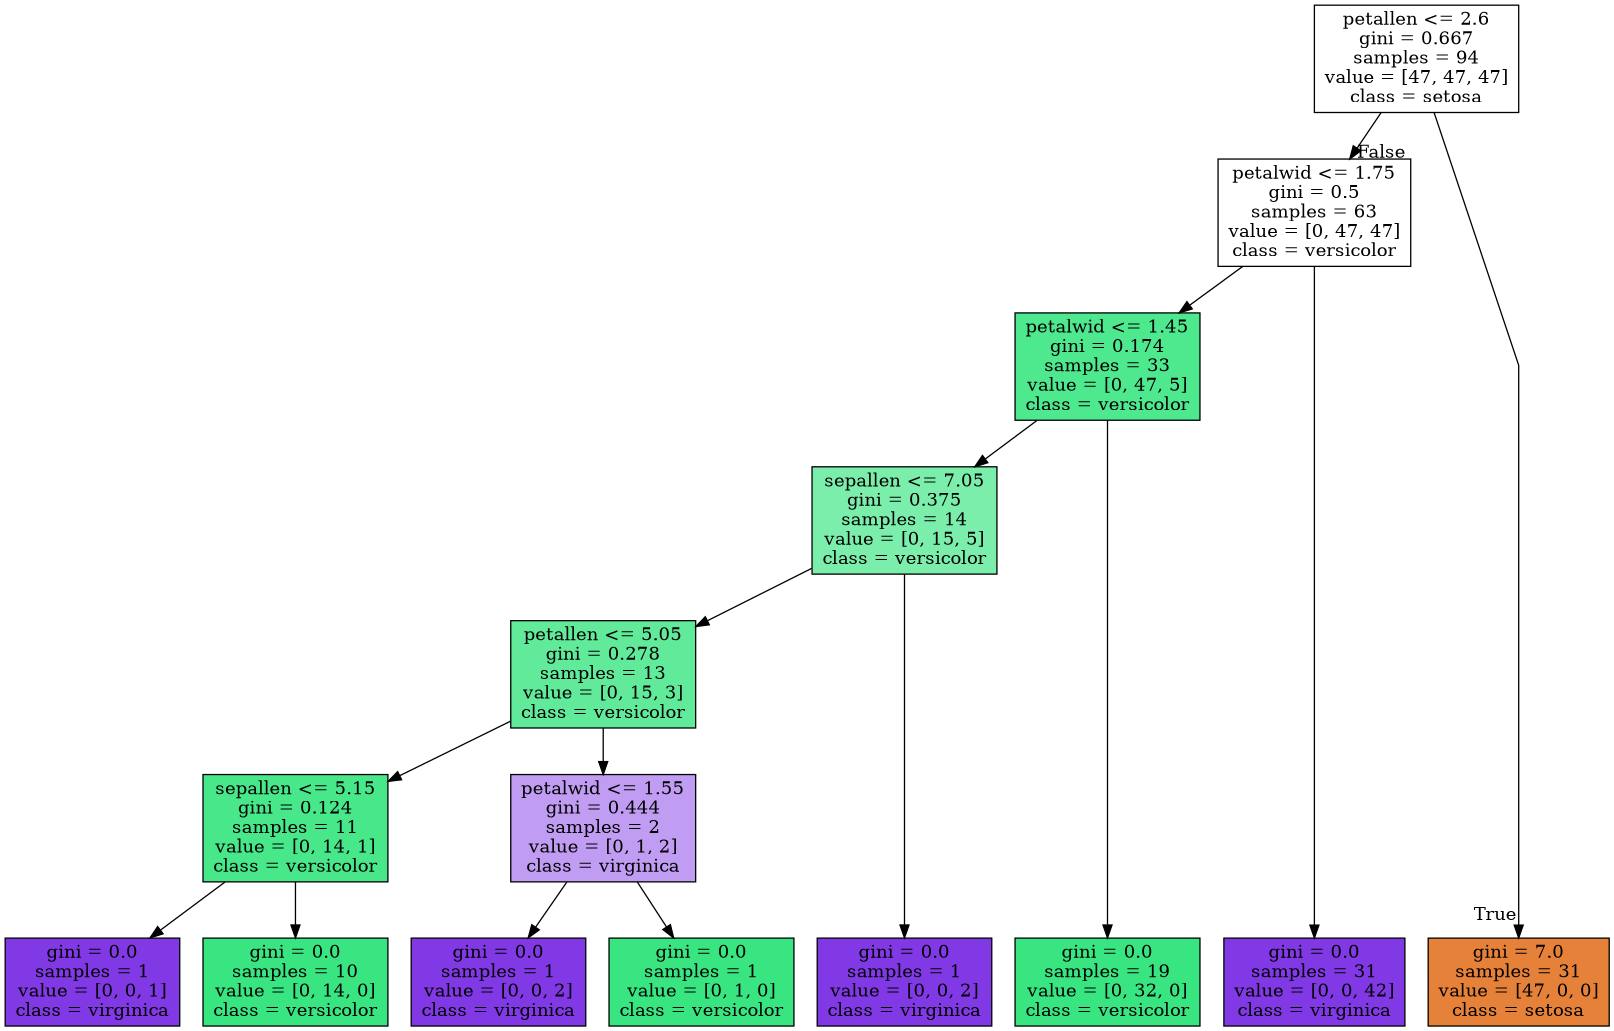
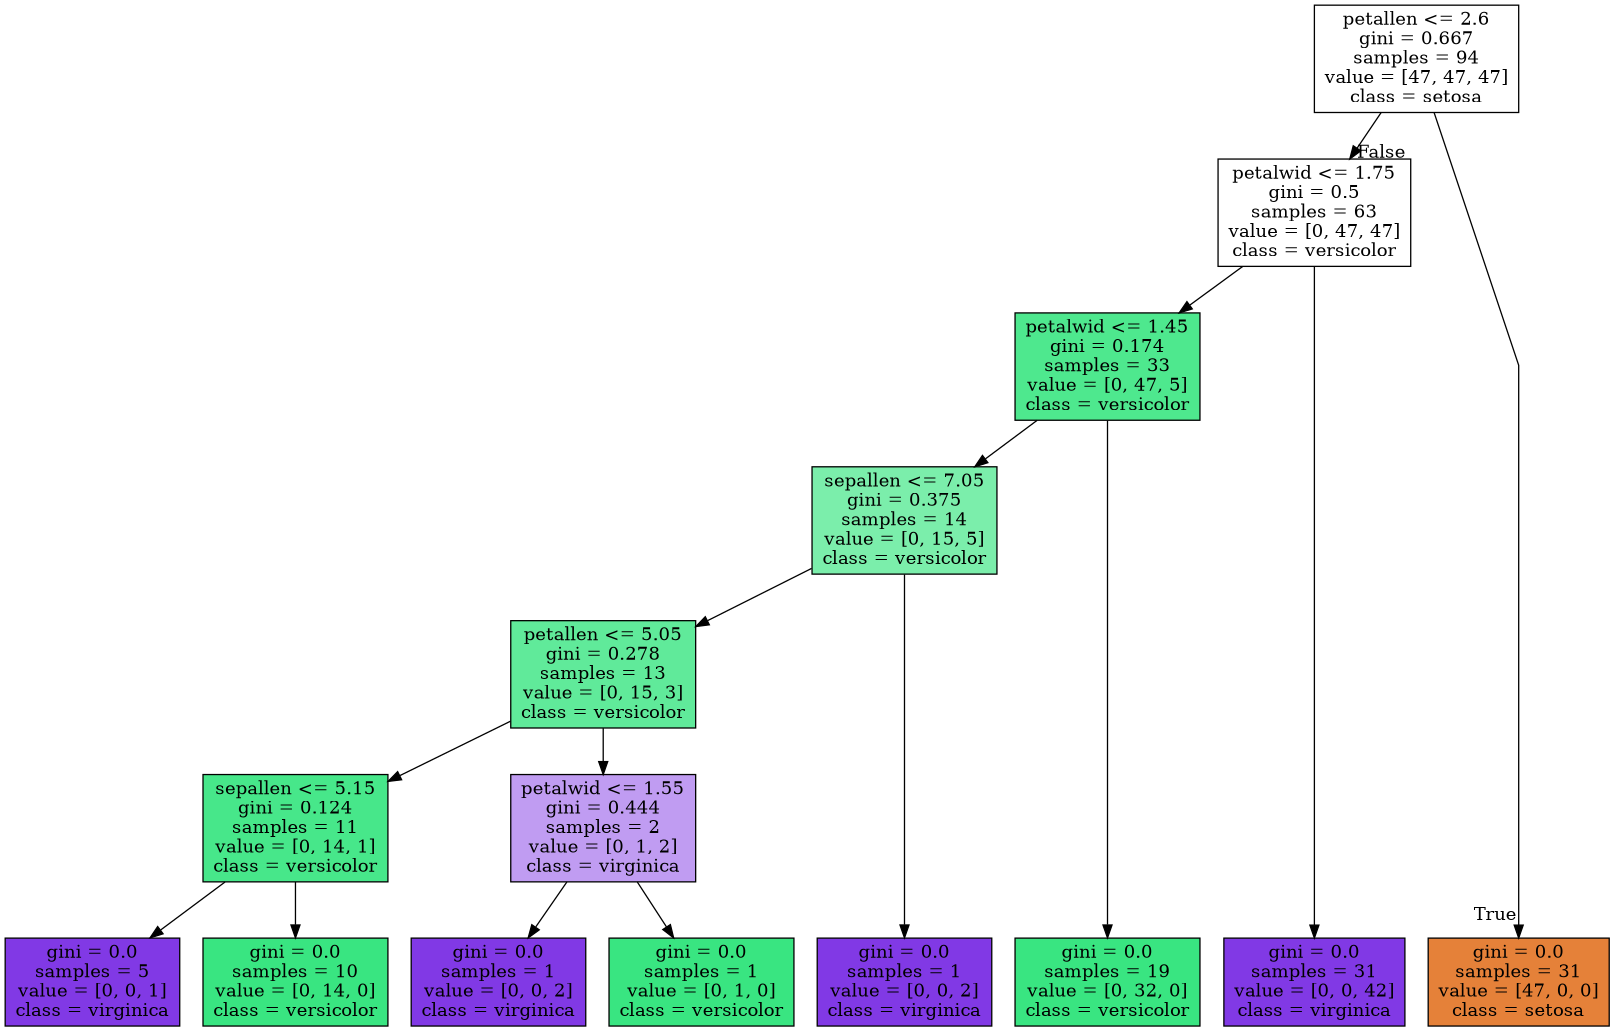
node "gini = 0.0 samples = 1 value = [0, 0, 1] class = virginica": label "gini = 0.0 samples = 1 value = [0, 0, 1] class = virginica" -> "gini = 0.0 samples = 5 value = [0, 0, 1] class = virginica"
node "gini = 7.0 samples = 31 value = [47, 0, 0] class = setosa": label "gini = 7.0 samples = 31 value = [47, 0, 0] class = setosa" -> "gini = 0.0 samples = 31 value = [47, 0, 0] class = setosa"
